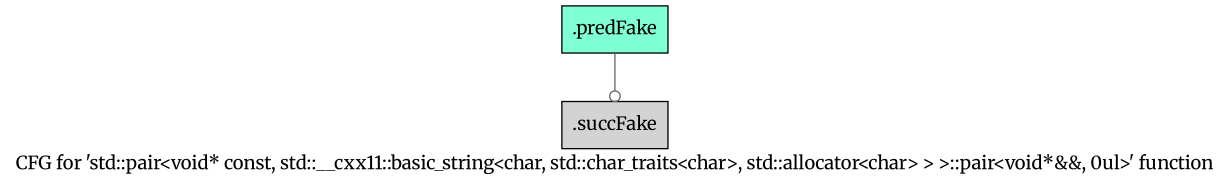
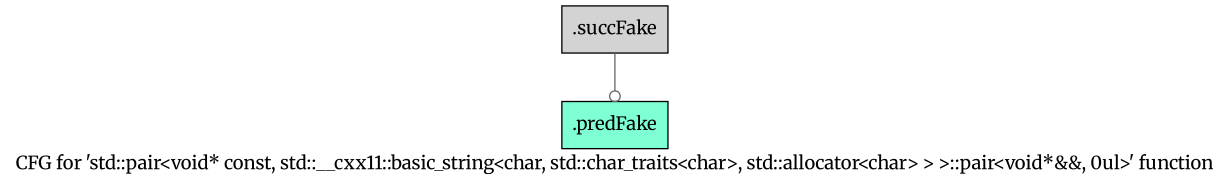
edge ".predFake" -> ".succFake": reversed
